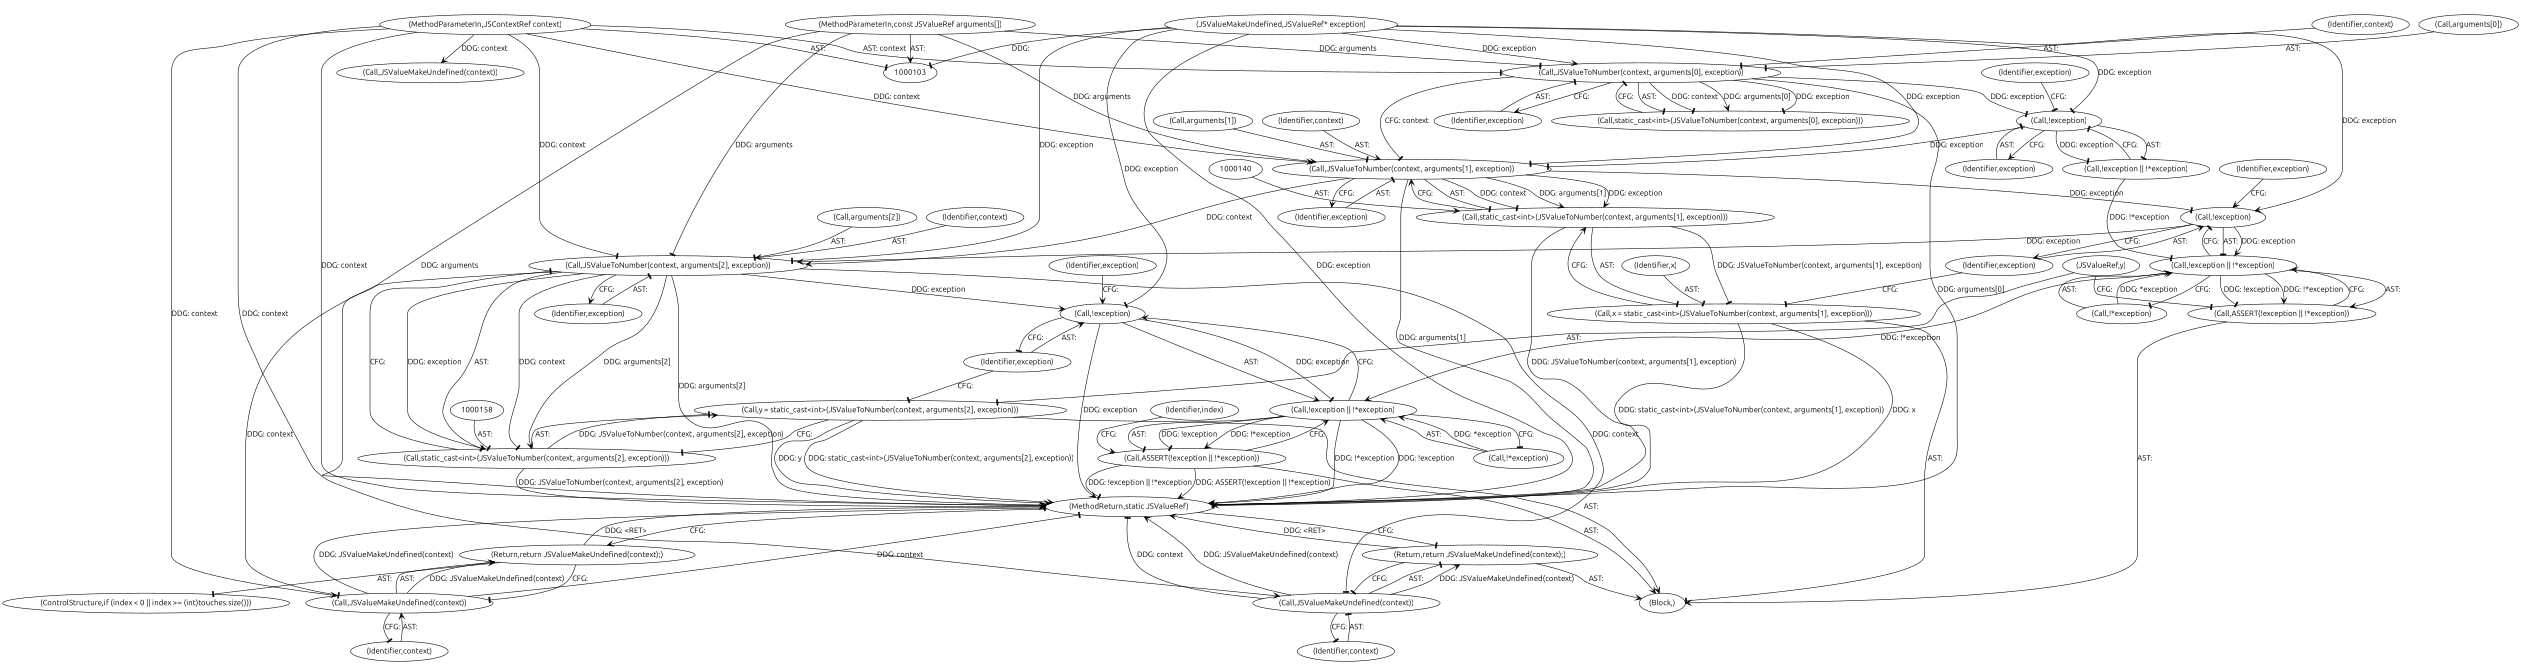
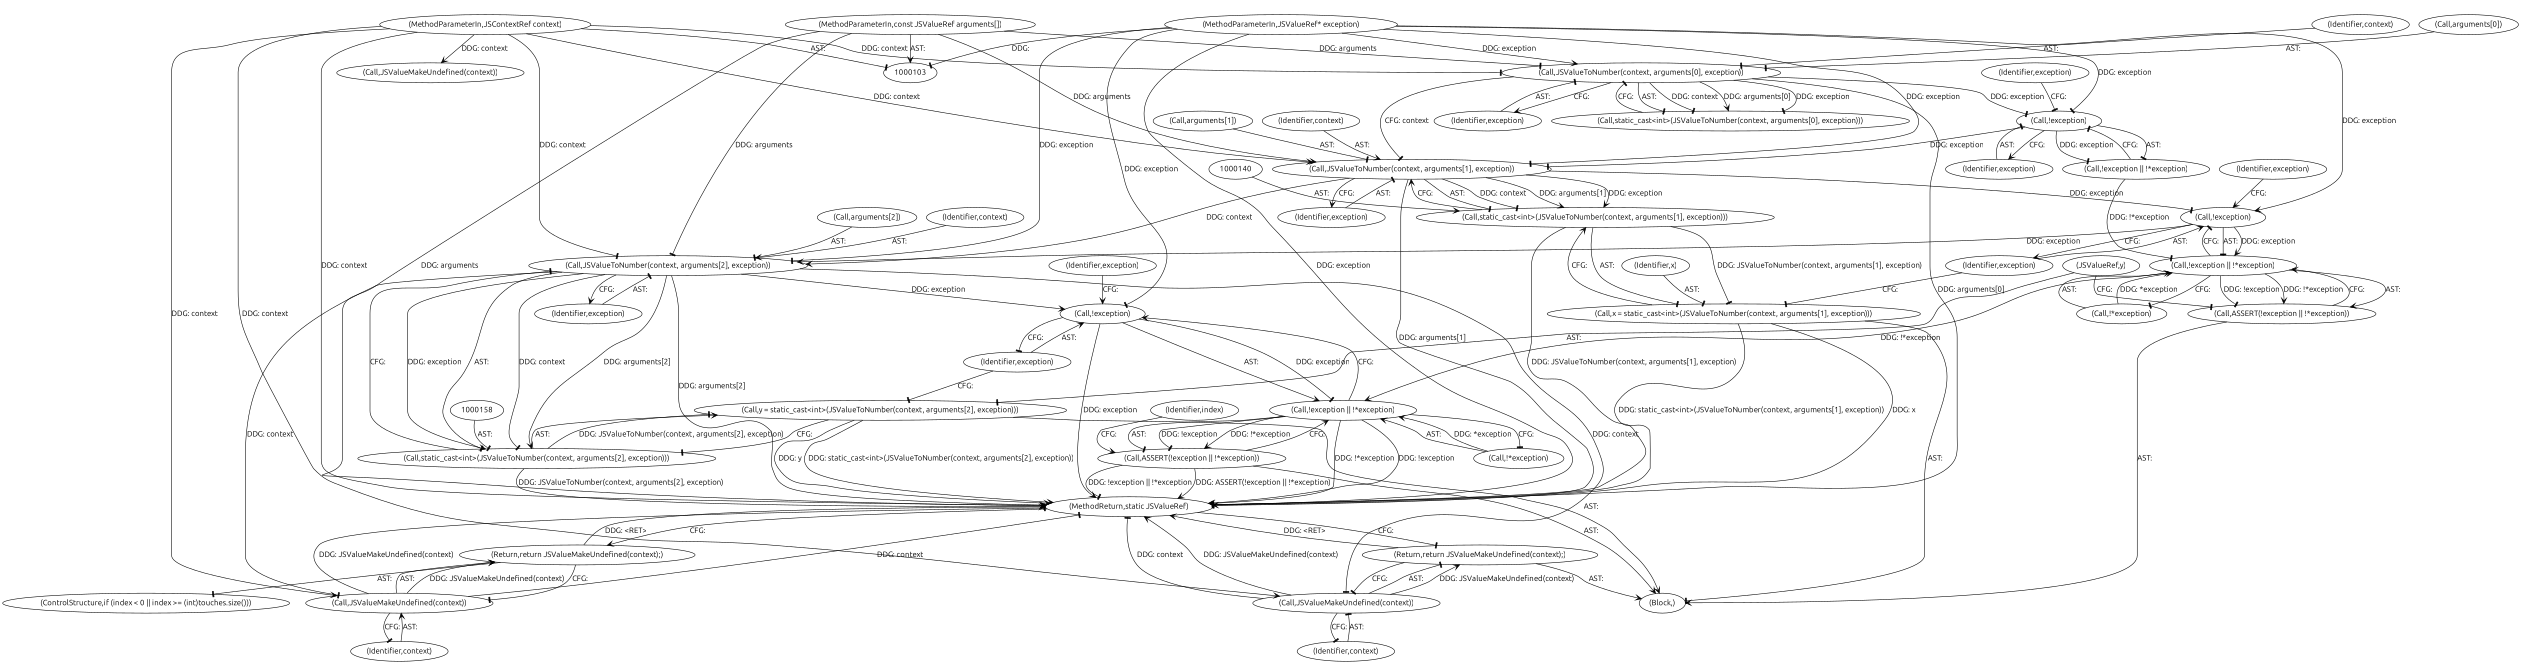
node "(JSValueMakeUndefined,JSValueRef* exception)": label "(JSValueMakeUndefined,JSValueRef* exception)" -> "(MethodParameterIn,JSValueRef* exception)"
edge "(MethodParameterIn,JSContextRef context)" -> "(Call,JSValueToNumber(context, arguments[0], exception))": label "AST: context" -> "DDG: context"
